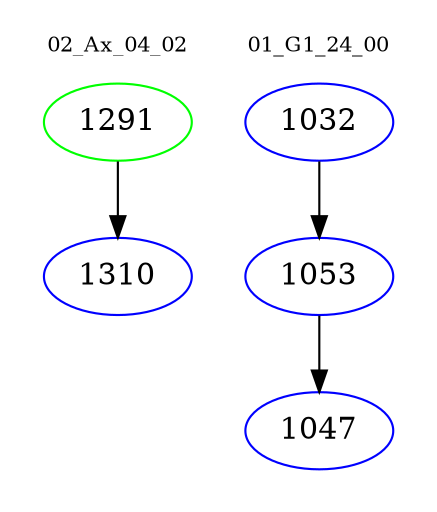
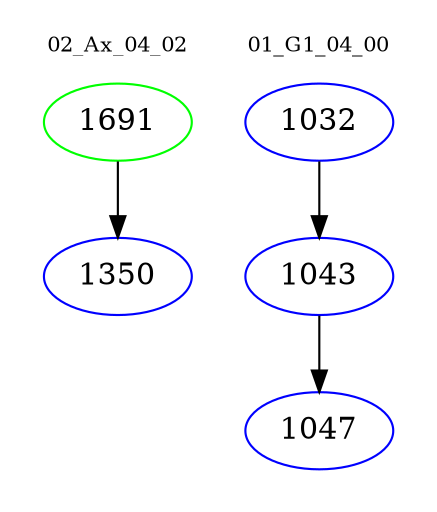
cluster "01_G1_24_00": label "01_G1_24_00" -> "01_G1_04_00"
node "1291": label "1291" -> "1691"
node "1310": label "1310" -> "1350"
node "1053": label "1053" -> "1043"
